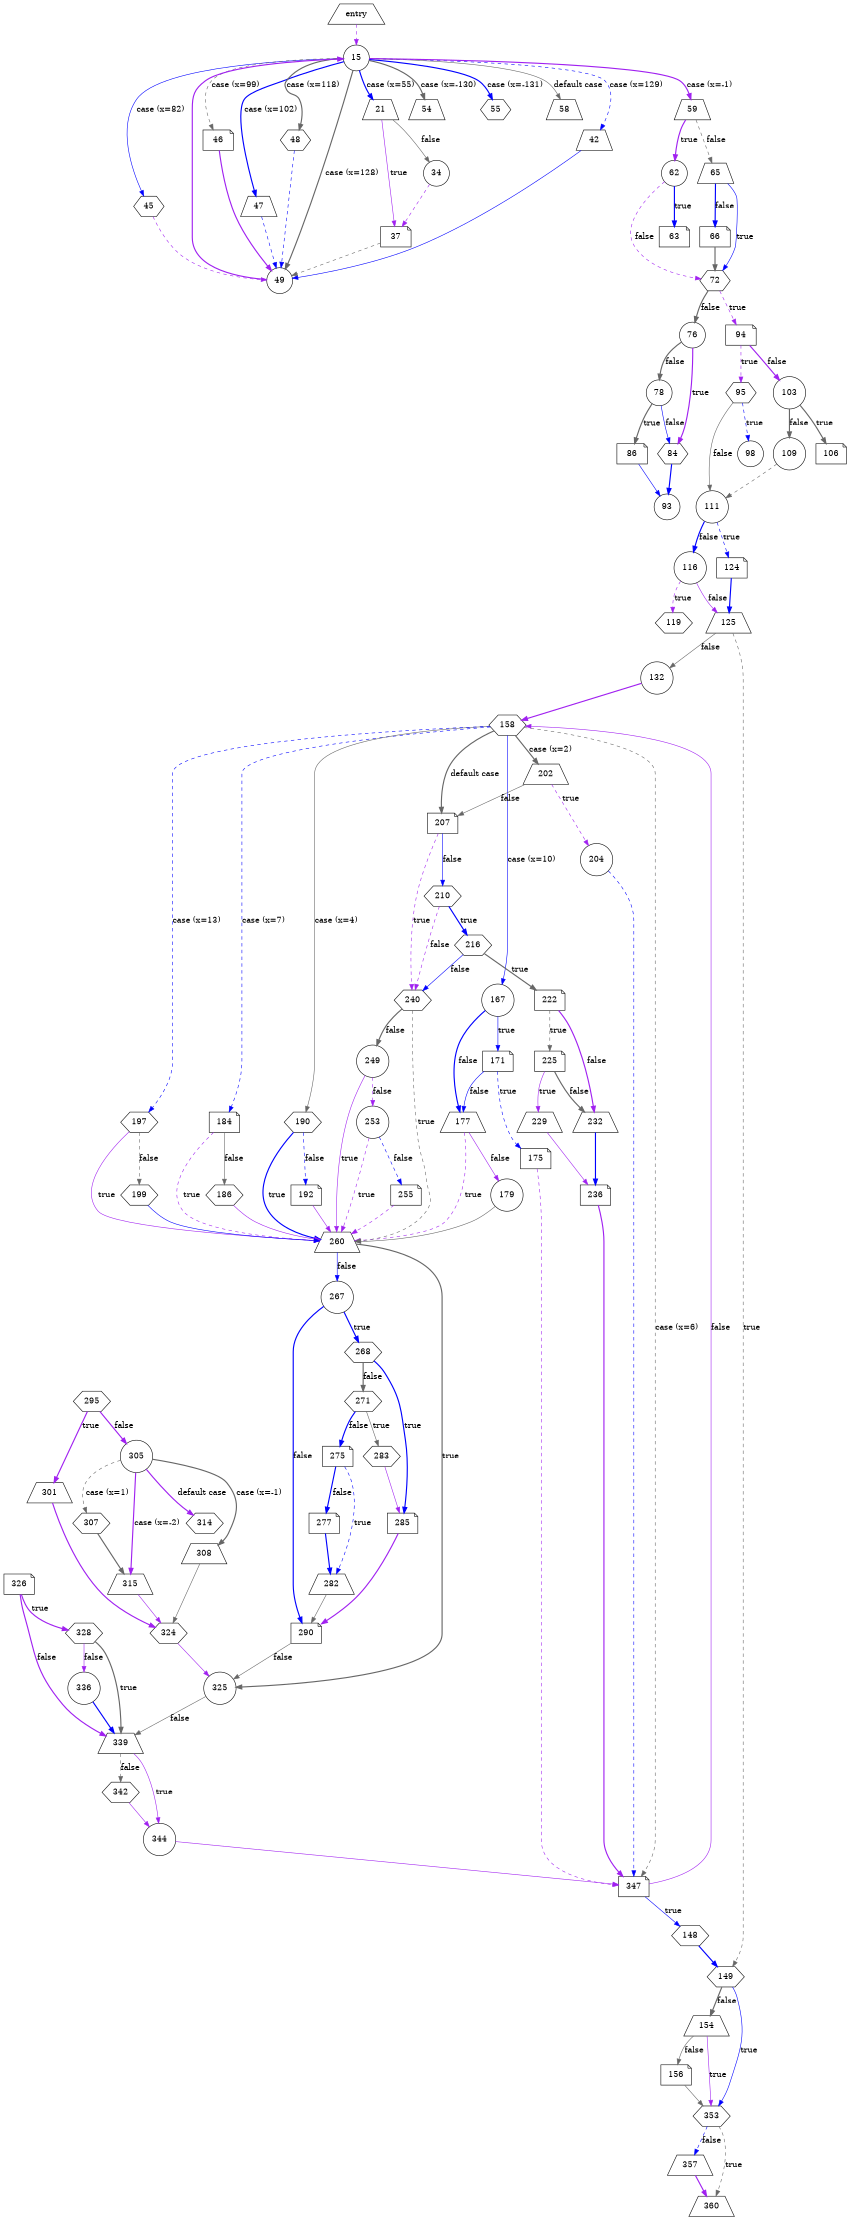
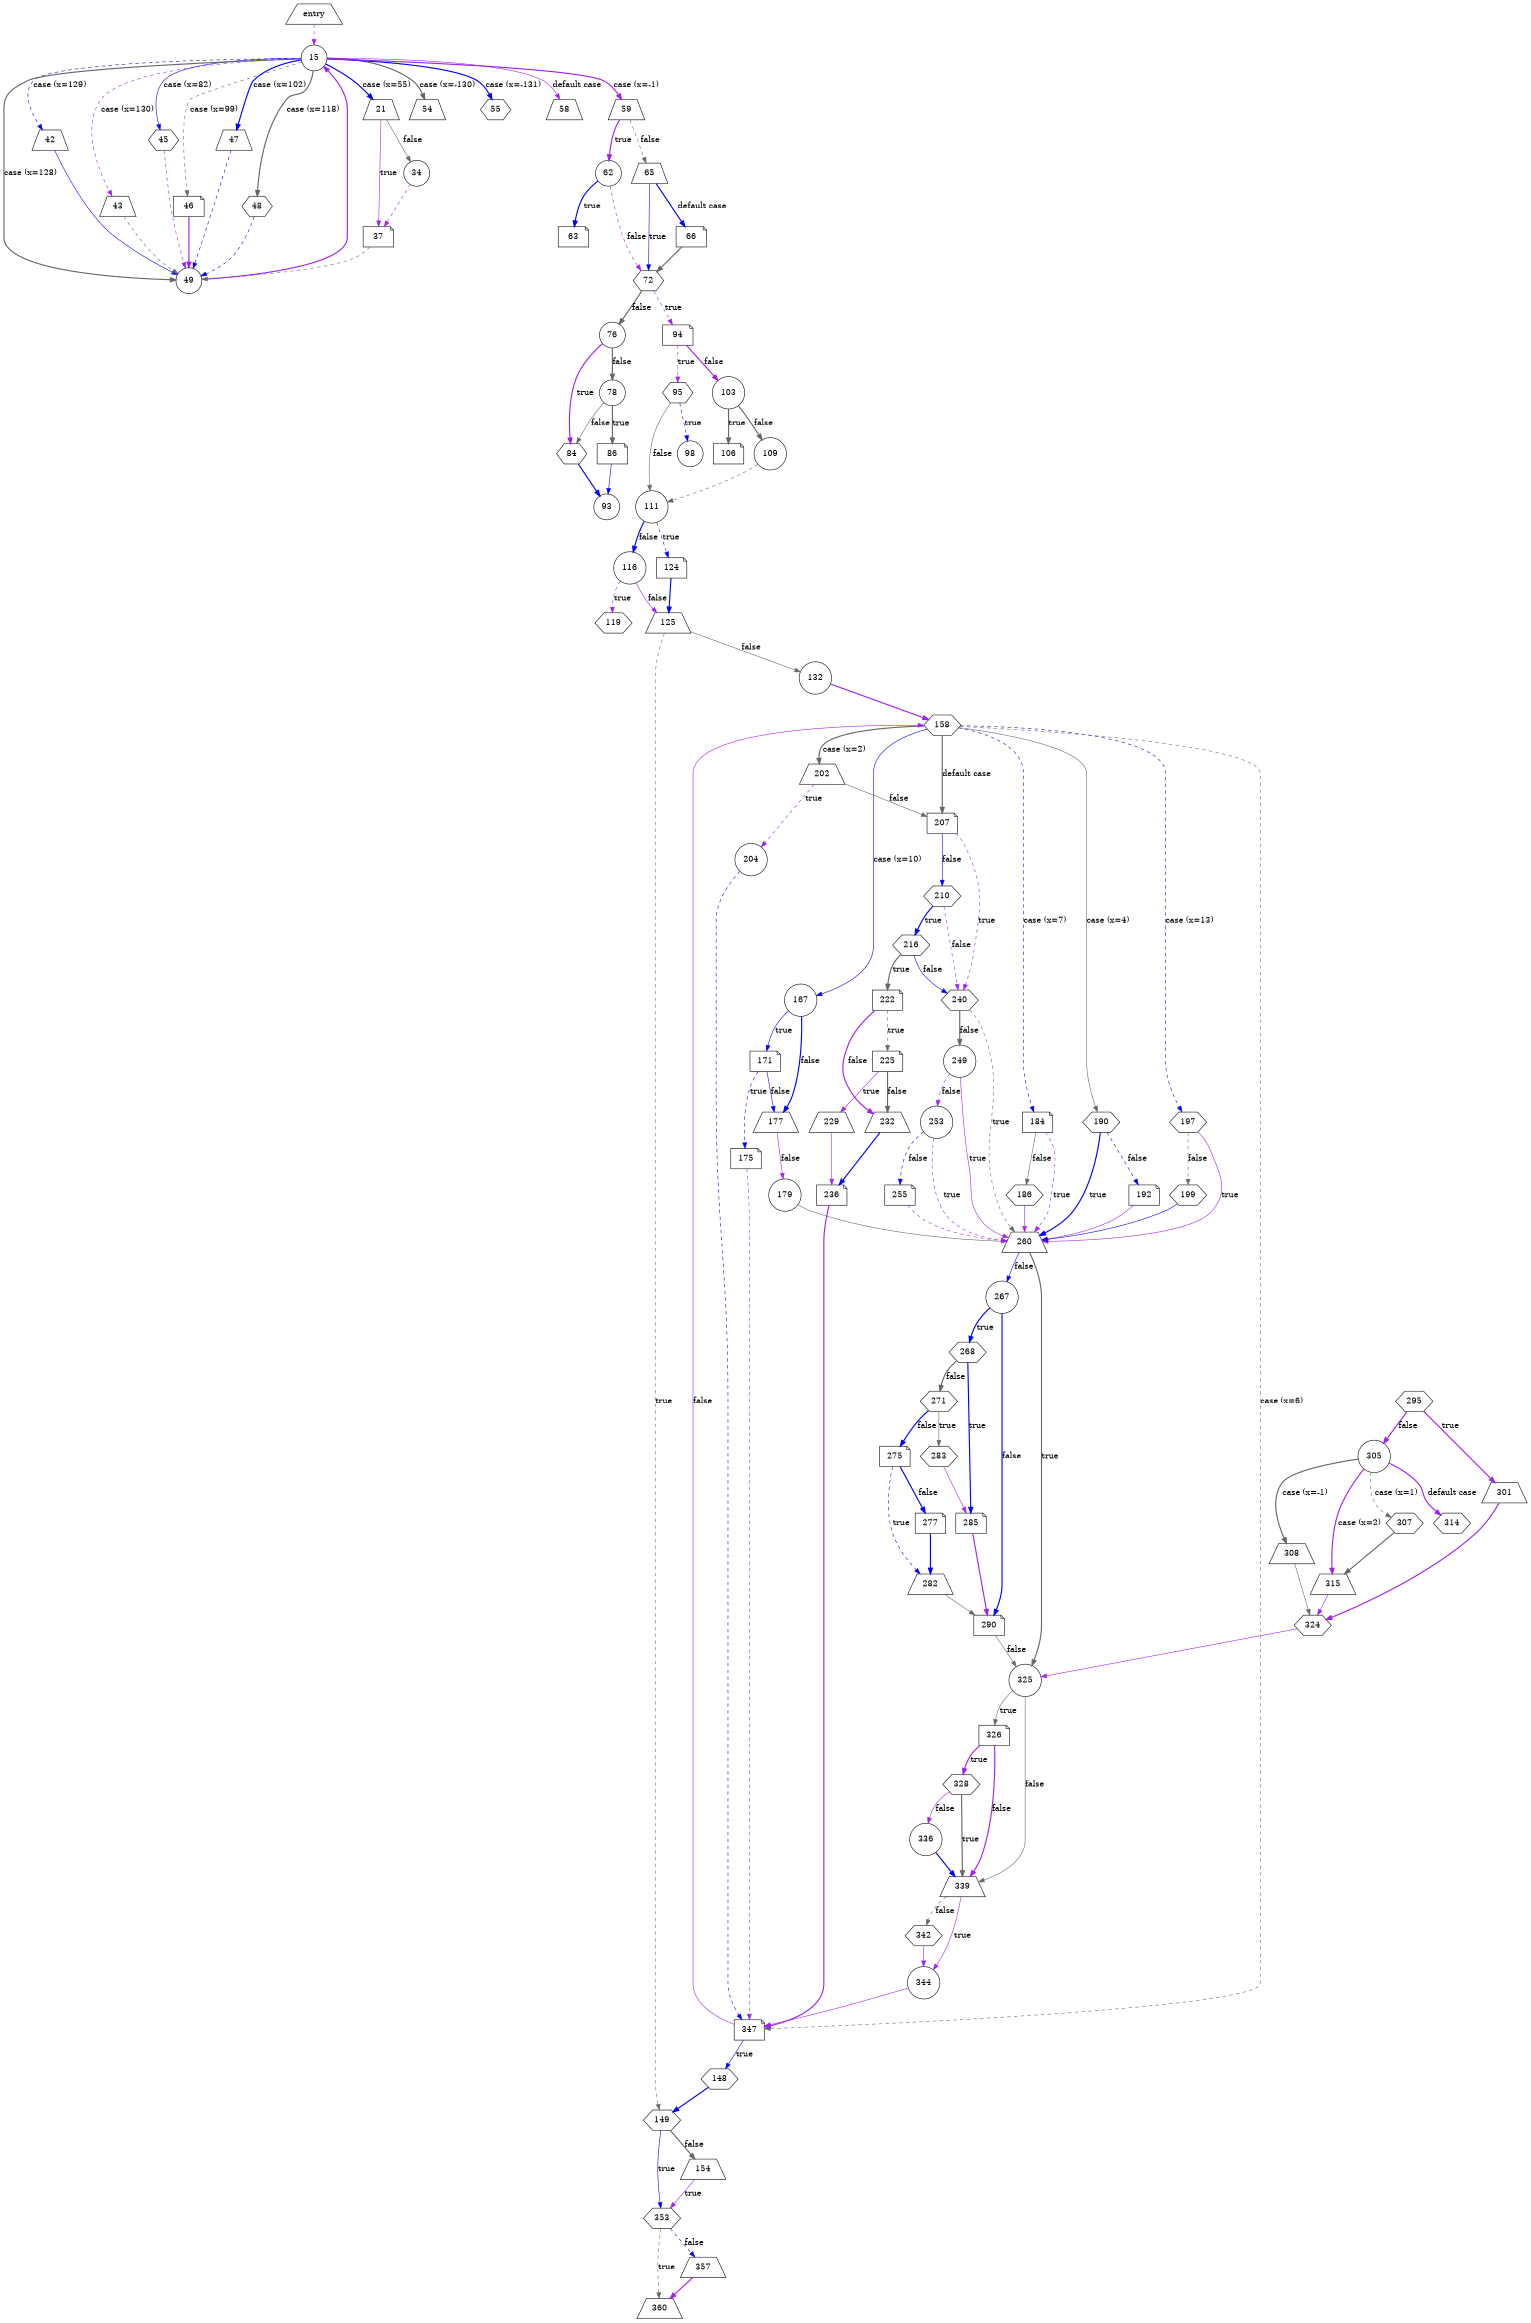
edge "15" -> "58": color gray40 -> purple
node "43": added
edge "65" -> "66": label "false" -> "default case"
edge "78" -> "84": color blue -> gray40
edge "177" -> "260": removed, label "true"
edge "305" -> "315": label "case (x=-2)" -> "case (x=2)"
edge "325" -> "326": added, label "true"
node "156": removed
